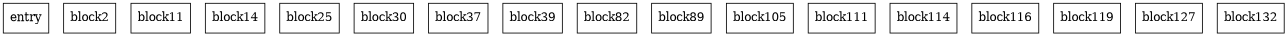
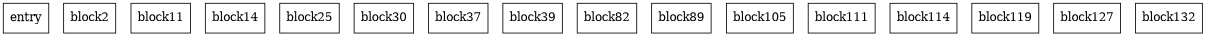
node "block116": removed
